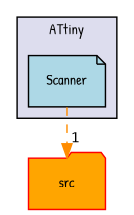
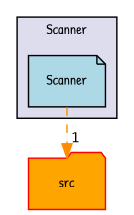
cluster "ATtiny": label "ATtiny" -> "Scanner"
